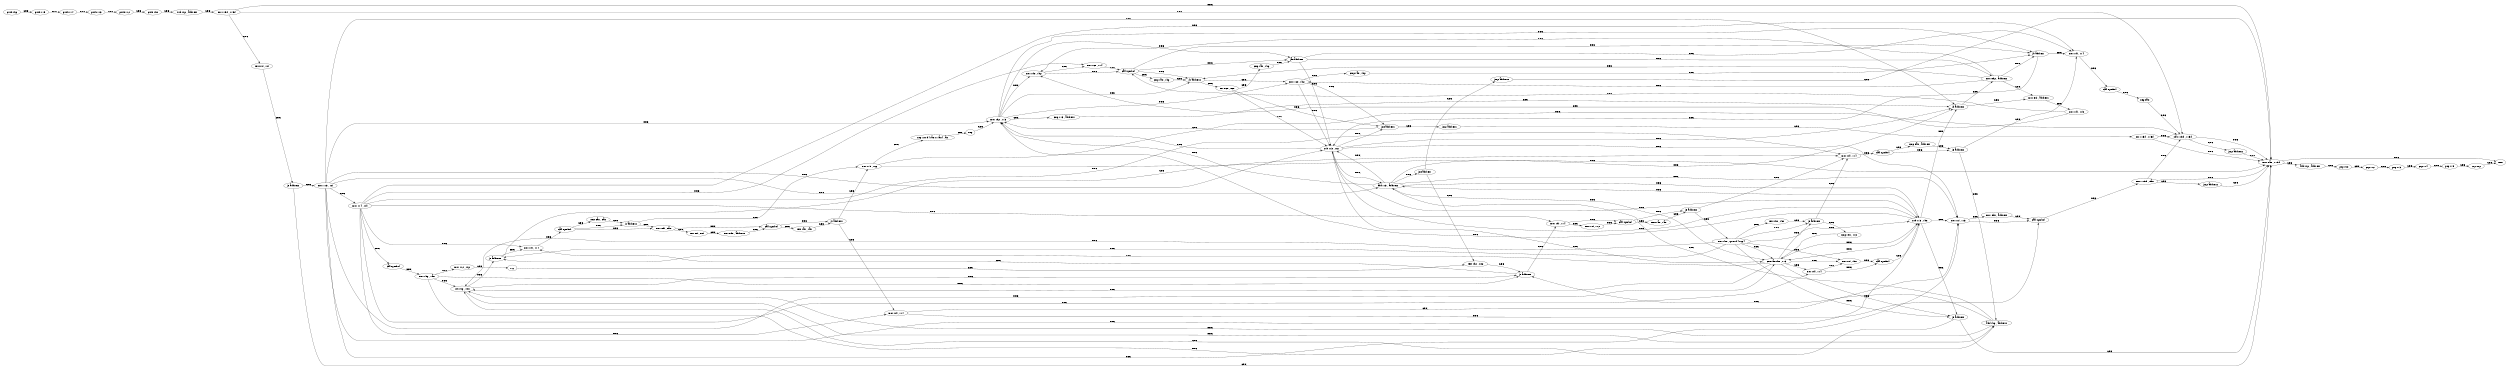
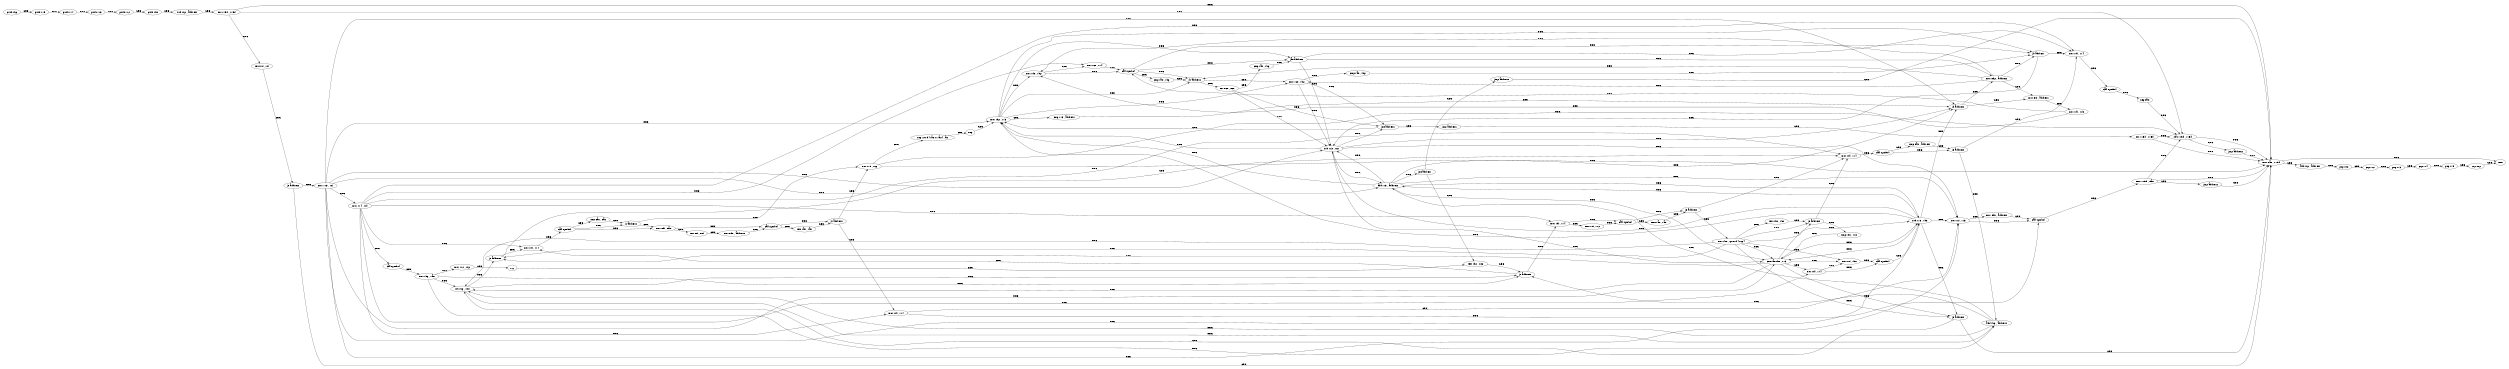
edge "sub r13 , rcx" -> "sub r13 , rbx": removed, label "DFG"
